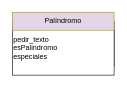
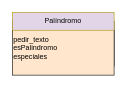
node "pedir_texto esPalindromo especiales": fillcolor #ffffff -> #ffe6cc
